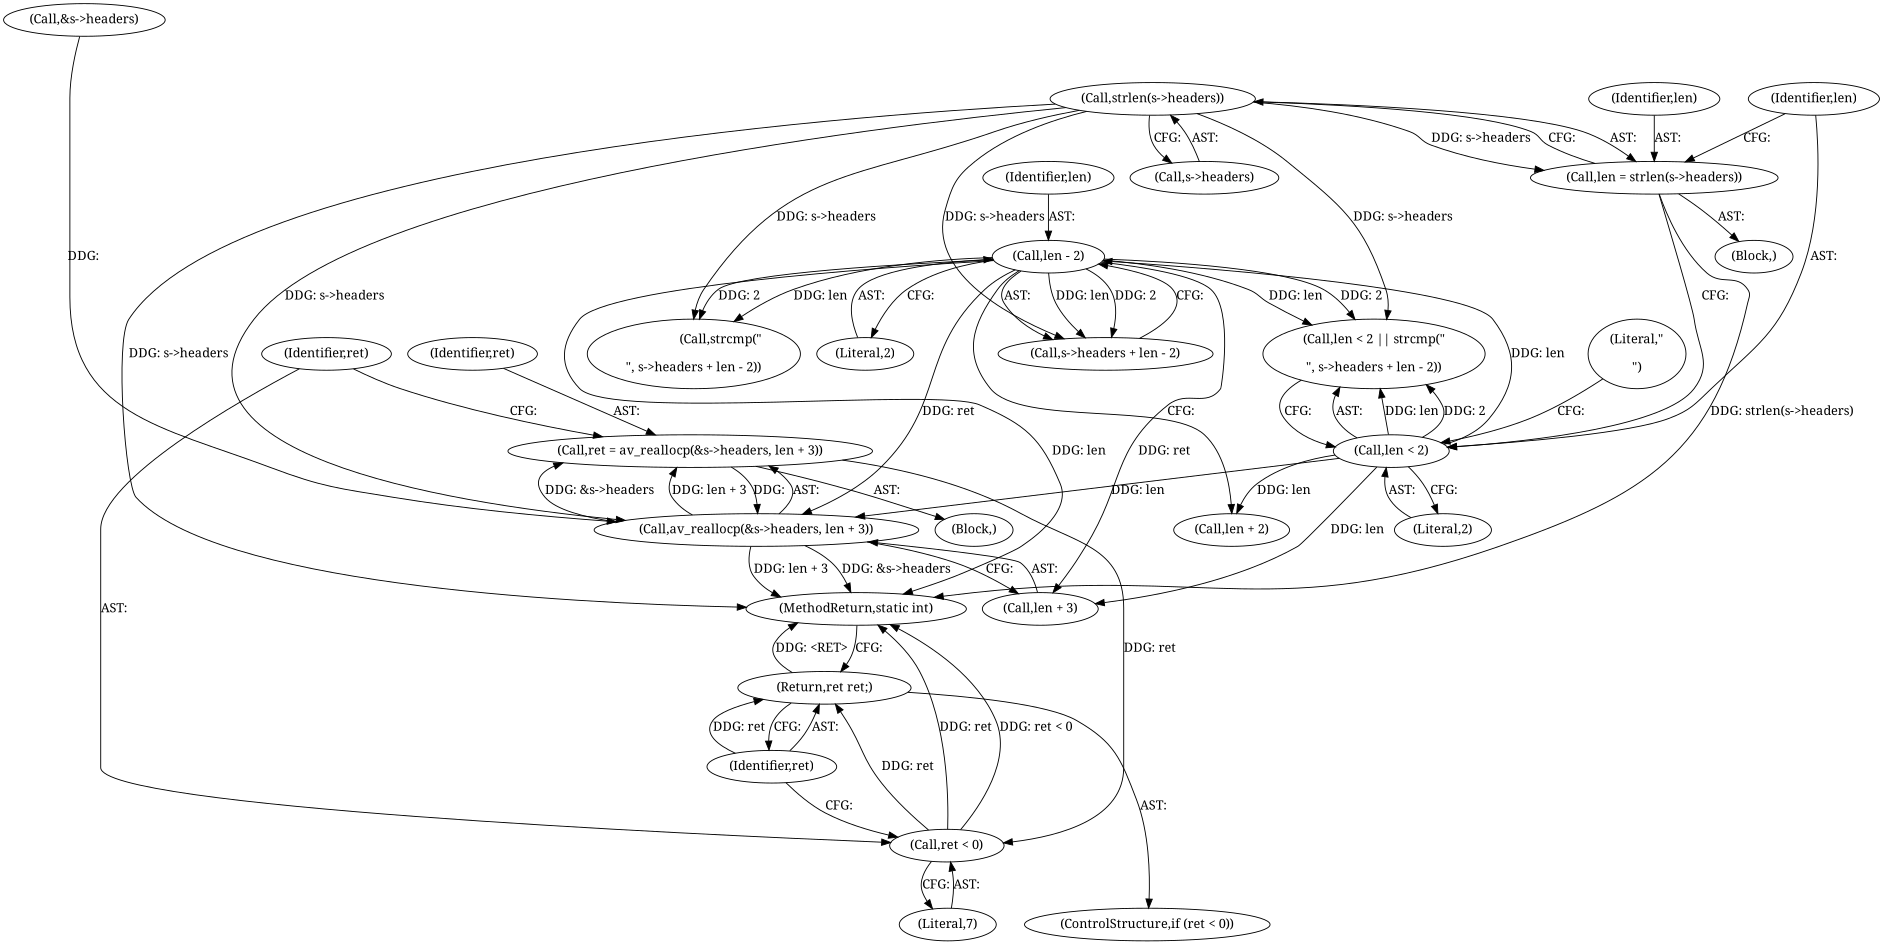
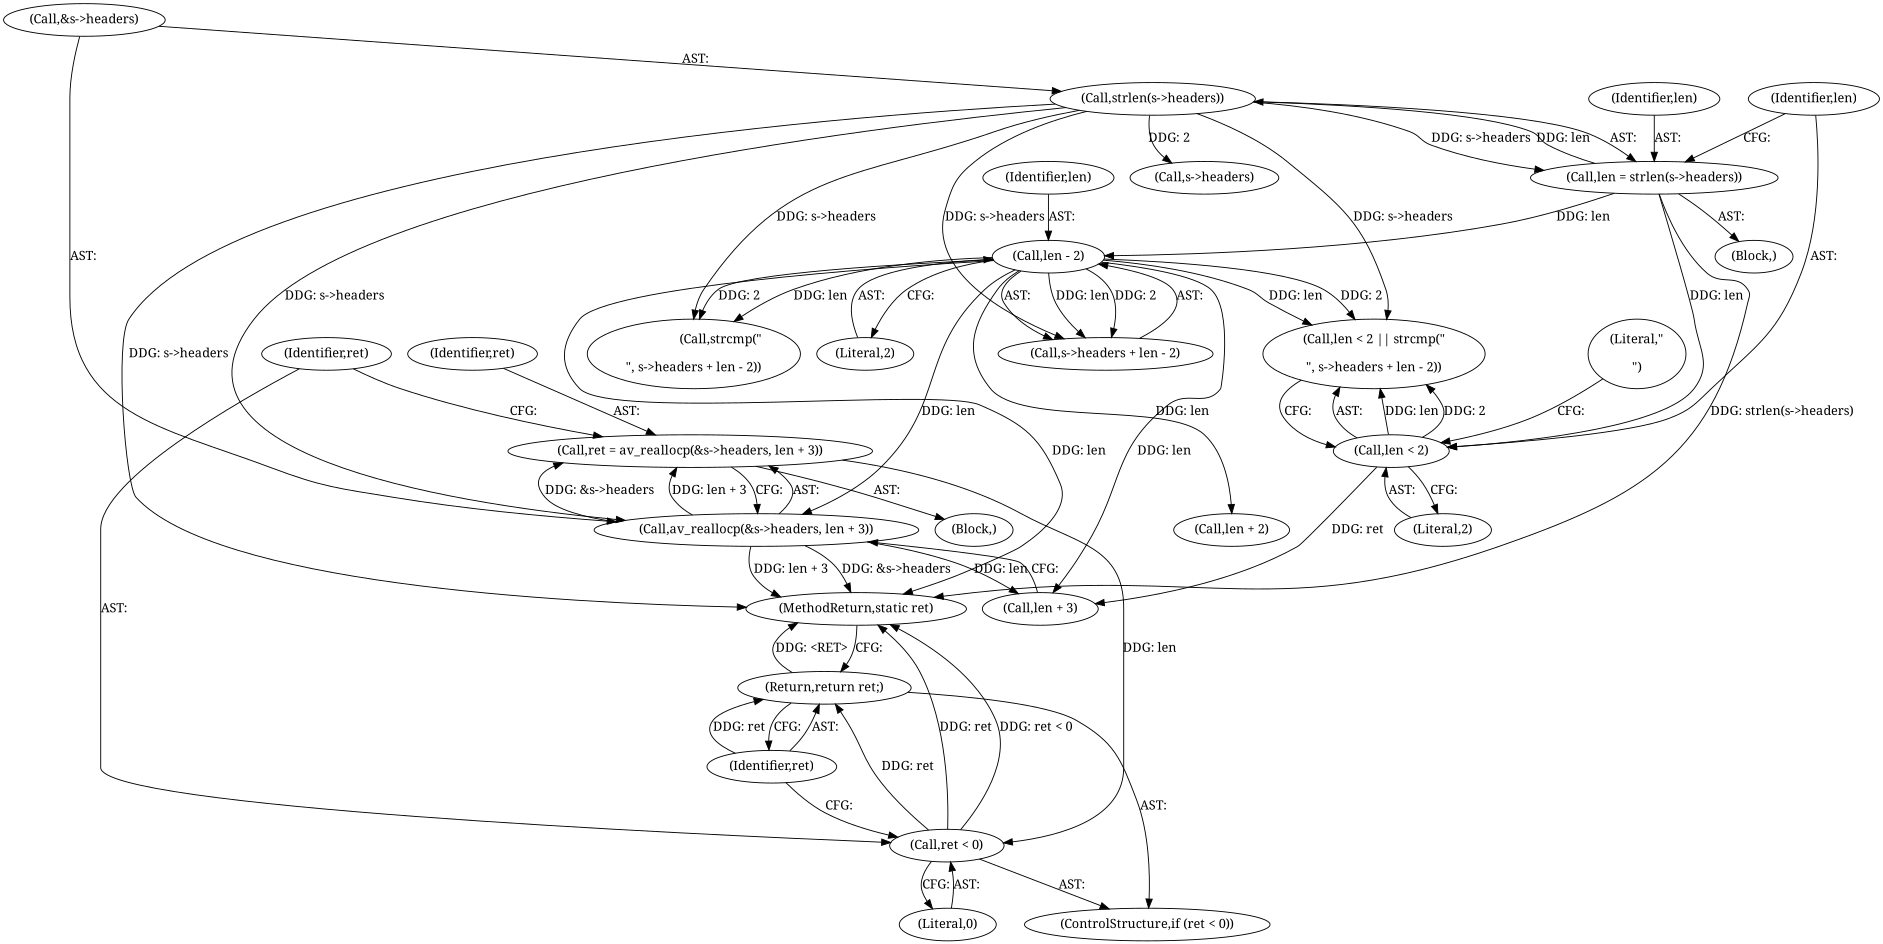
edge "(Call,strlen(s->headers))" -> "(Call,s->headers)": label "CFG: " -> "DDG: 2"
edge "(Call,len = strlen(s->headers))" -> "(Call,strlen(s->headers))": label "CFG: " -> "DDG: len"
edge "(Call,s->headers)" -> "(Call,strlen(s->headers))": now "(Call,&s->headers)" -> "(Call,strlen(s->headers))"
edge "(Call,&s->headers)" -> "(Call,av_reallocp(&s->headers, len + 3))": label "DDG: " -> "AST: "
edge "(Call,len < 2)" -> "(Call,len - 2)": now "(Call,len = strlen(s->headers))" -> "(Call,len - 2)"
edge "(Call,s->headers + len - 2)" -> "(Call,len - 2)": label "CFG: " -> "AST: "
edge "(Call,len = strlen(s->headers))" -> "(Call,len < 2)": label "CFG: " -> "DDG: len"
edge "(Call,len - 2)" -> "(Call,av_reallocp(&s->headers, len + 3))": label "DDG: ret" -> "DDG: len"
edge "(Call,len - 2)" -> "(Call,len + 2)": label "CFG: " -> "DDG: len"
edge "(Call,len - 2)" -> "(Call,len + 3)": label "DDG: ret" -> "DDG: len"
edge "(Call,len < 2)" -> "(Call,len + 2)": removed, label "DDG: len"
edge "(Call,len < 2)" -> "(Call,av_reallocp(&s->headers, len + 3))": removed, label "DDG: len"
edge "(Call,ret = av_reallocp(&s->headers, len + 3))" -> "(Call,av_reallocp(&s->headers, len + 3))": label "DDG: " -> "CFG: "
edge "(Call,len < 2)" -> "(Call,len + 3)": label "DDG: len" -> "DDG: ret"
edge "(Call,av_reallocp(&s->headers, len + 3))" -> "(Call,len + 3)": label "CFG: " -> "DDG: len"
edge "(Call,len + 3)" -> "(Call,av_reallocp(&s->headers, len + 3))": label "AST: " -> "CFG: "
node "(MethodReturn,static int)": label "(MethodReturn,static int)" -> "(MethodReturn,static ret)"
edge "(Call,ret = av_reallocp(&s->headers, len + 3))" -> "(Call,ret < 0)": label "DDG: ret" -> "DDG: len"
node "(Return,ret ret;)": label "(Return,ret ret;)" -> "(Return,return ret;)"
edge "(Call,ret < 0)" -> "(ControlStructure,if (ret < 0))": added, label "AST:"
node "(Literal,7)": label "(Literal,7)" -> "(Literal,0)"
